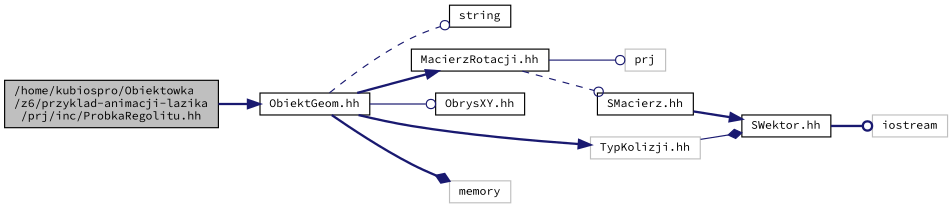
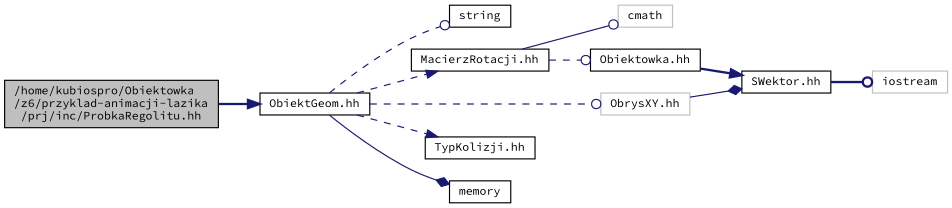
node "prj": label "prj" -> "cmath"
edge "ObiektGeom.hh" -> "MacierzRotacji.hh": style bold -> dashed
edge "ObiektGeom.hh" -> "ObrysXY.hh": style solid -> dashed
node "ObrysXY.hh": color black -> grey75
node "SMacierz.hh": label "SMacierz.hh" -> "Obiektowka.hh"
edge "ObiektGeom.hh" -> "TypKolizji.hh": style bold -> dashed
edge "TypKolizji.hh" -> "SWektor.hh": now "ObrysXY.hh" -> "SWektor.hh"
edge "ObiektGeom.hh" -> "memory": style bold -> solid
node "TypKolizji.hh": color grey75 -> black
node "memory": color grey75 -> black
